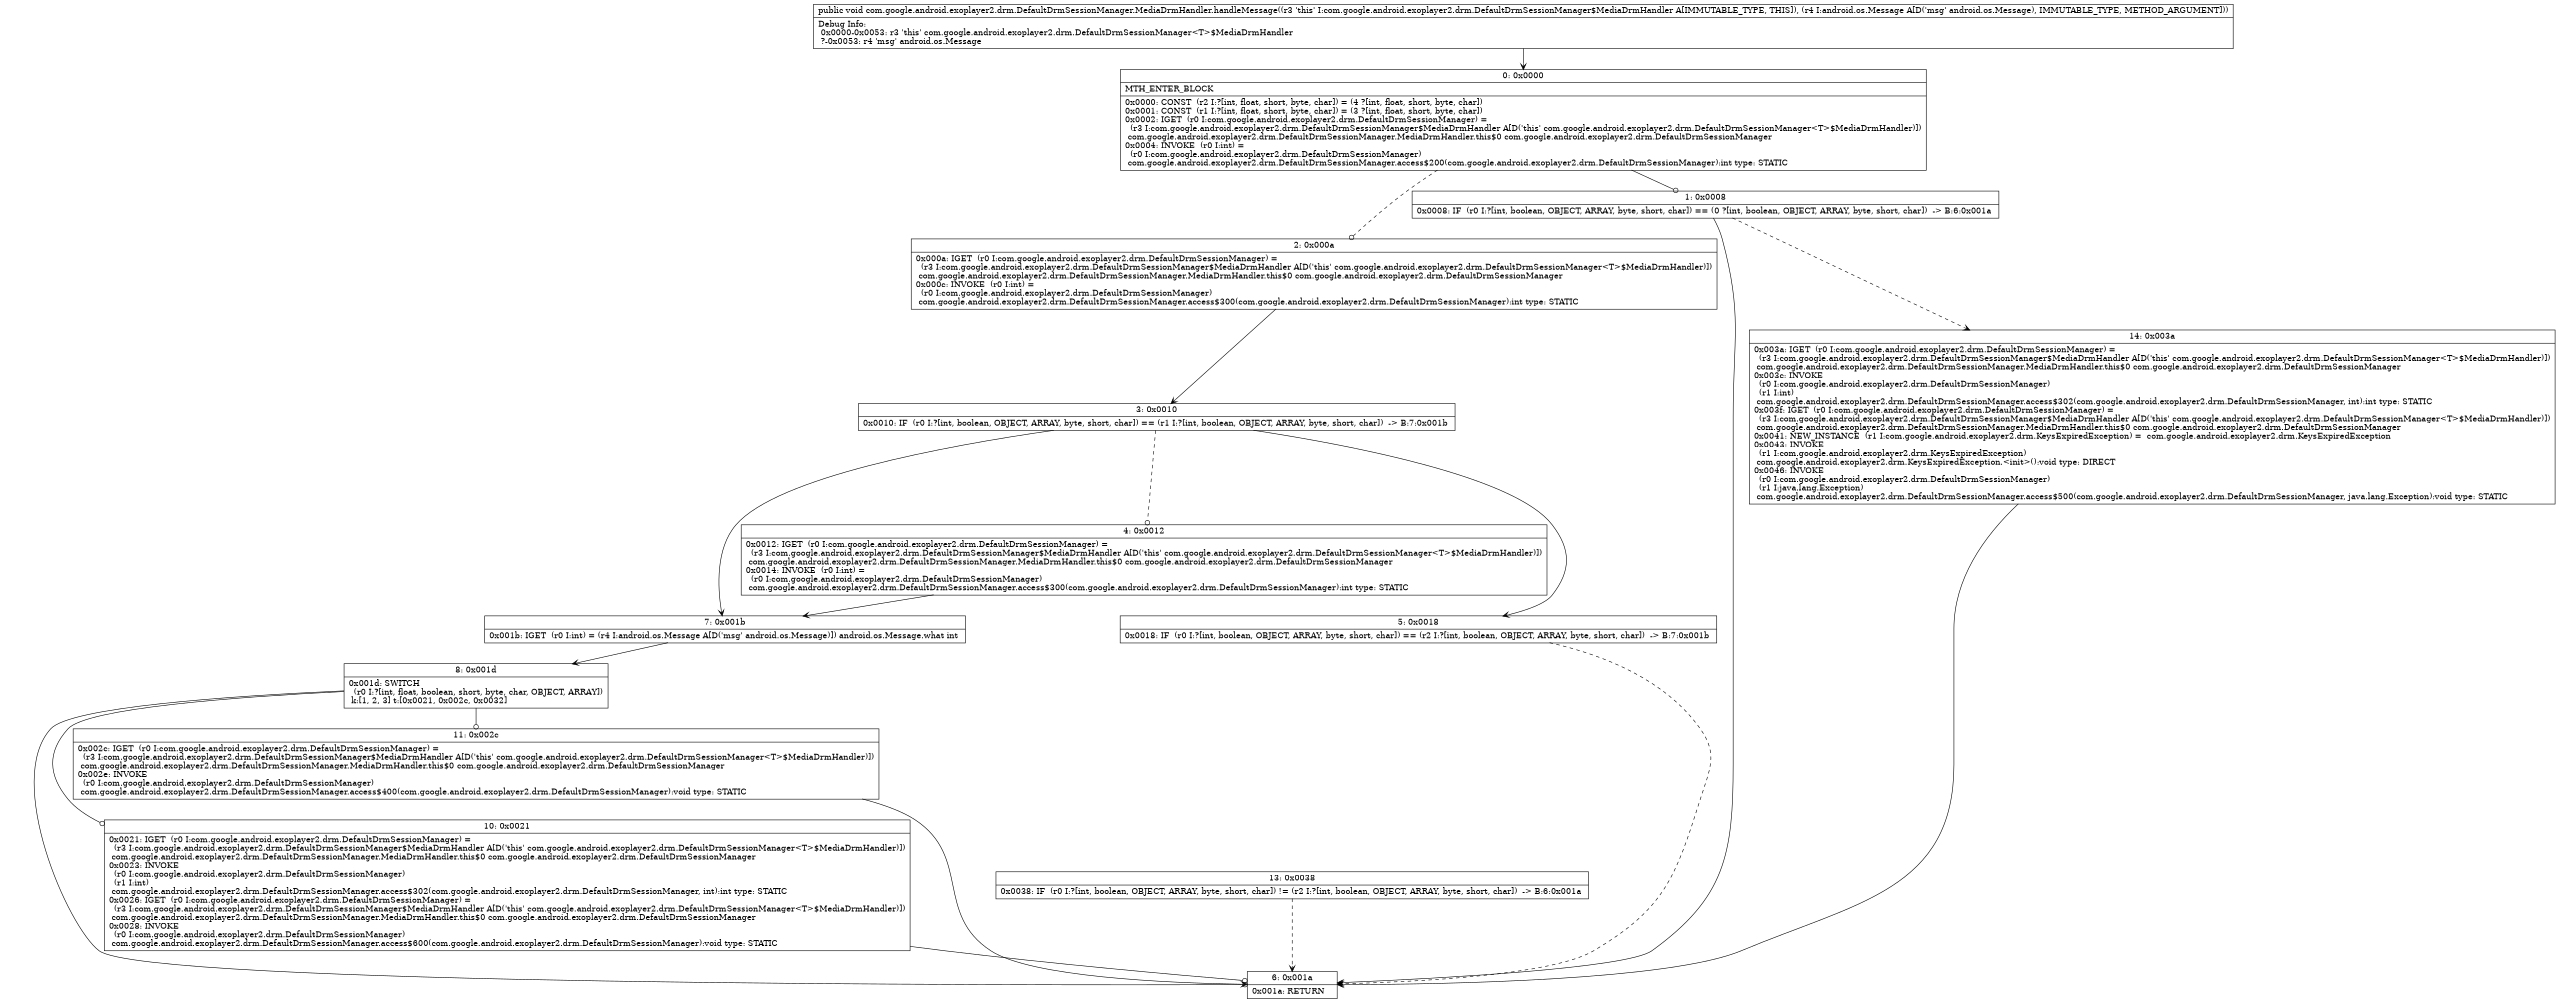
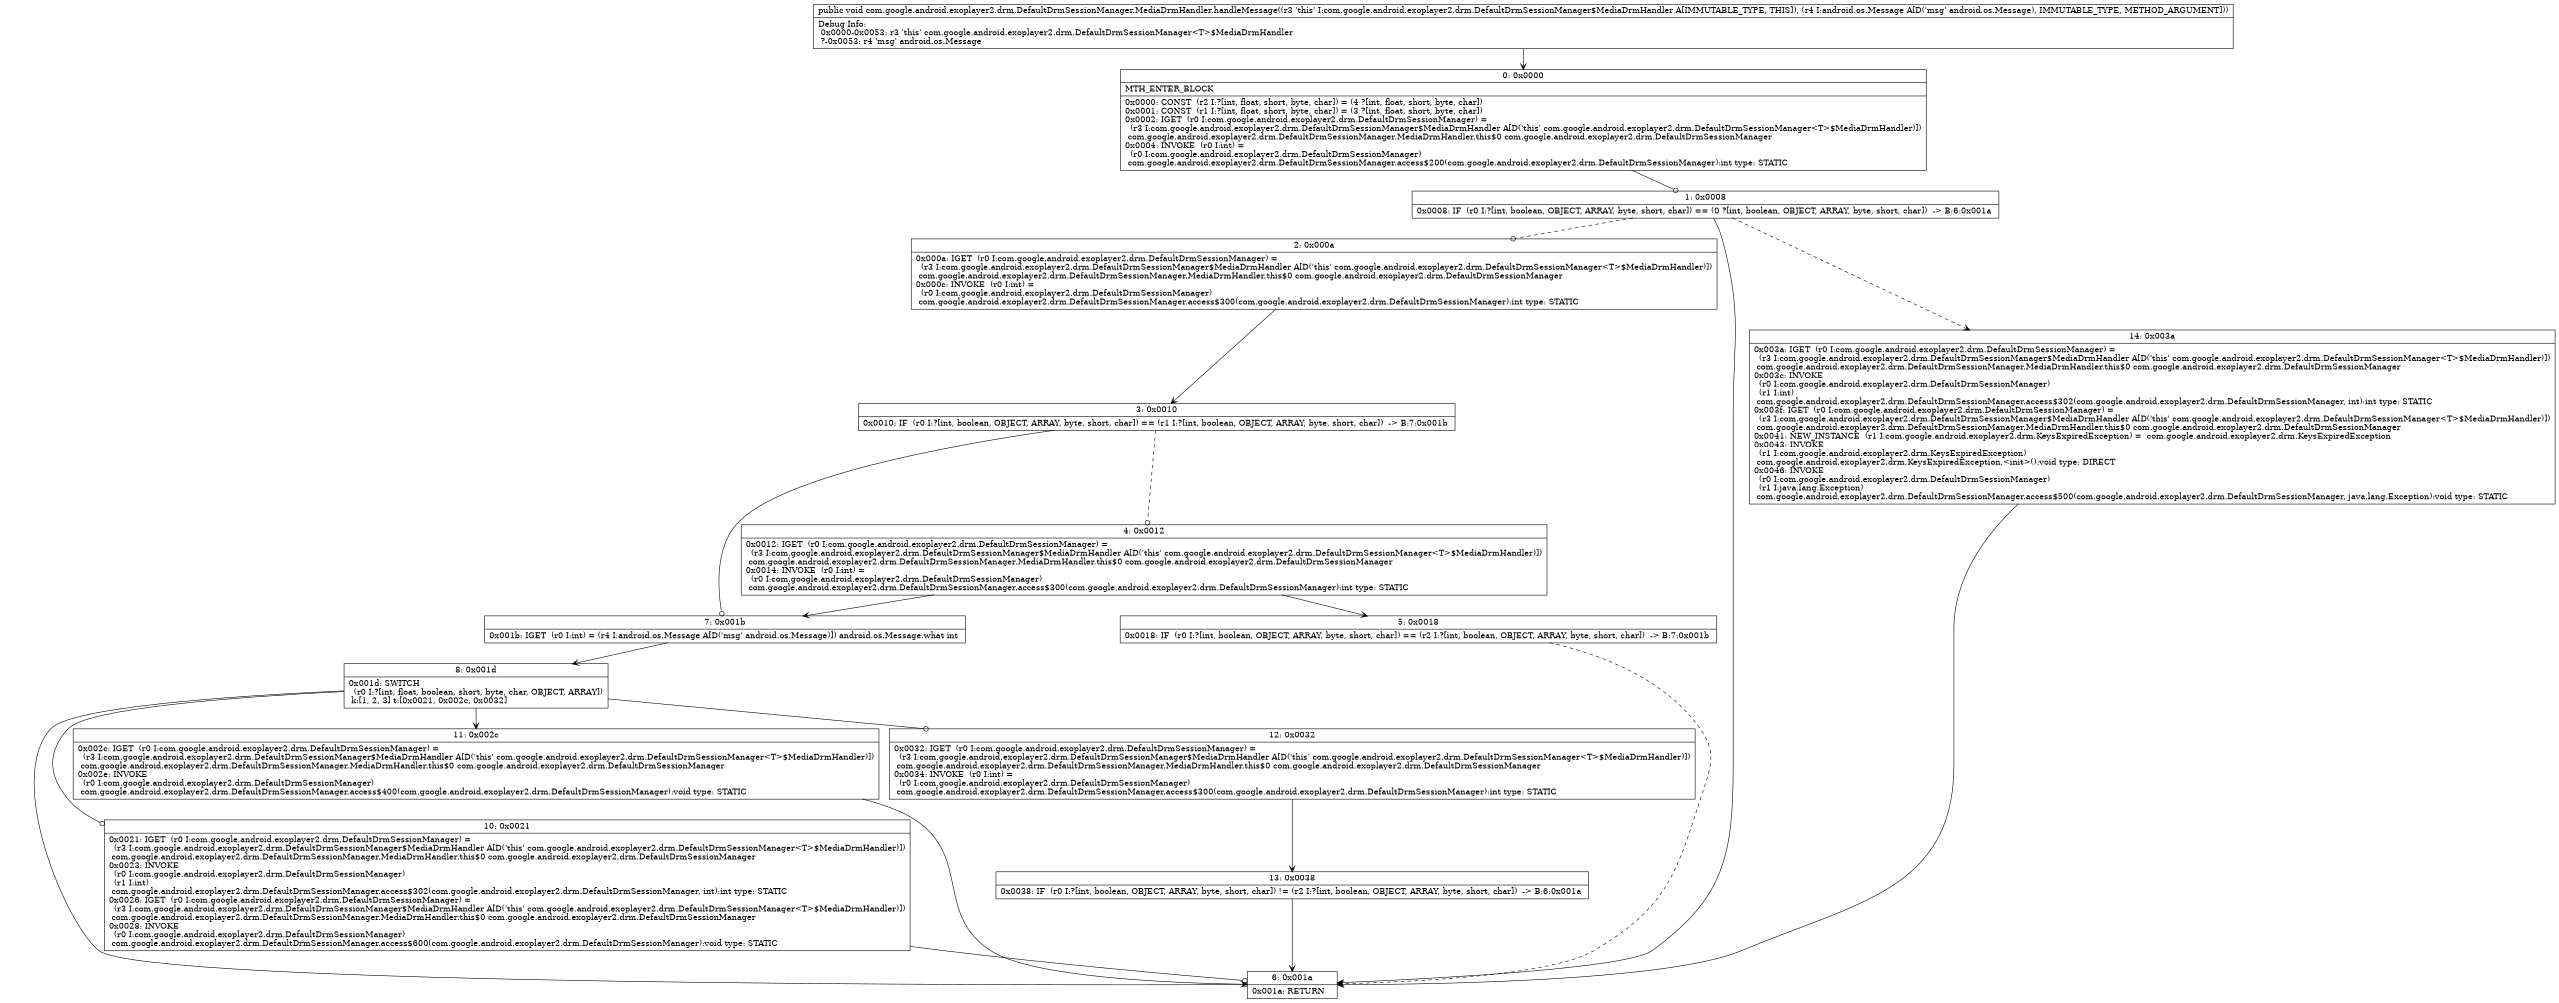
edge "0: 0x0000" -> "2: 0x000a": now "1: 0x0008" -> "2: 0x000a"
edge "3: 0x0010" -> "7: 0x001b": arrowhead vee -> odot
edge "3: 0x0010" -> "5: 0x0018": now "4: 0x0012" -> "5: 0x0018"
edge "8: 0x001d" -> "11: 0x002c": arrowhead odot -> vee
node "12: 0x0032": added
edge "13: 0x0038" -> "6: 0x001a": style dashed -> solid
